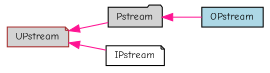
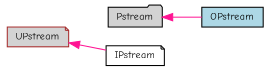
edge "Pstream" -> "UPstream": removed
